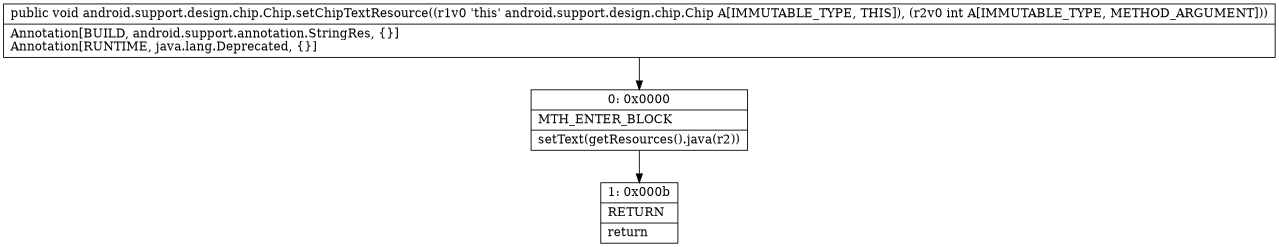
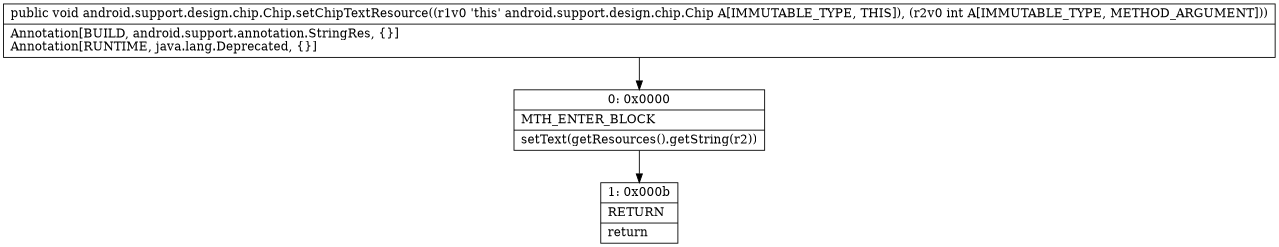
node "0: 0x0000": text "setText(getResources().java(r2))" -> "setText(getResources().getString(r2))"
